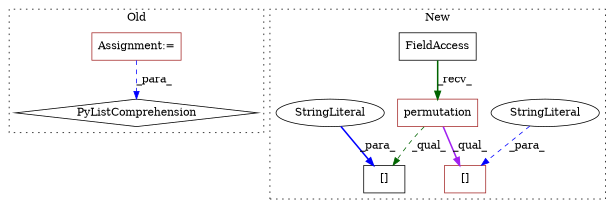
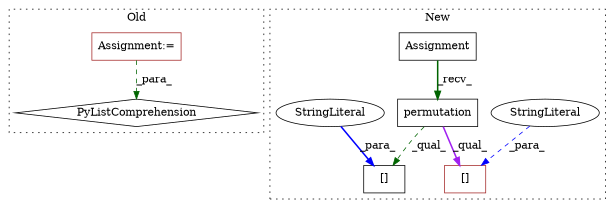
node "FieldAccess": label "FieldAccess" -> "Assignment"
edge "Assignment:=" -> "PyListComprehension": color blue -> darkgreen
node "permutation": color brown -> black
